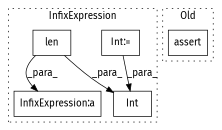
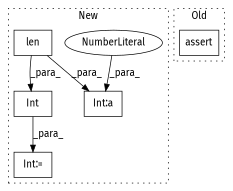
cluster "InfixExpression": label "InfixExpression" -> "New"
node "NumberLiteral": added
edge "Int:=" -> "Int": reversed
node "InfixExpression:a": label "InfixExpression:a" -> "Int:a"
